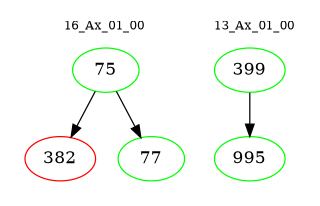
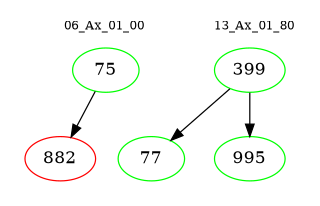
cluster "16_Ax_01_00": label "16_Ax_01_00" -> "06_Ax_01_00"
cluster "13_Ax_01_00": label "13_Ax_01_00" -> "13_Ax_01_80"
edge "75" -> "77": now "399" -> "77"
node "382": label "382" -> "882"
